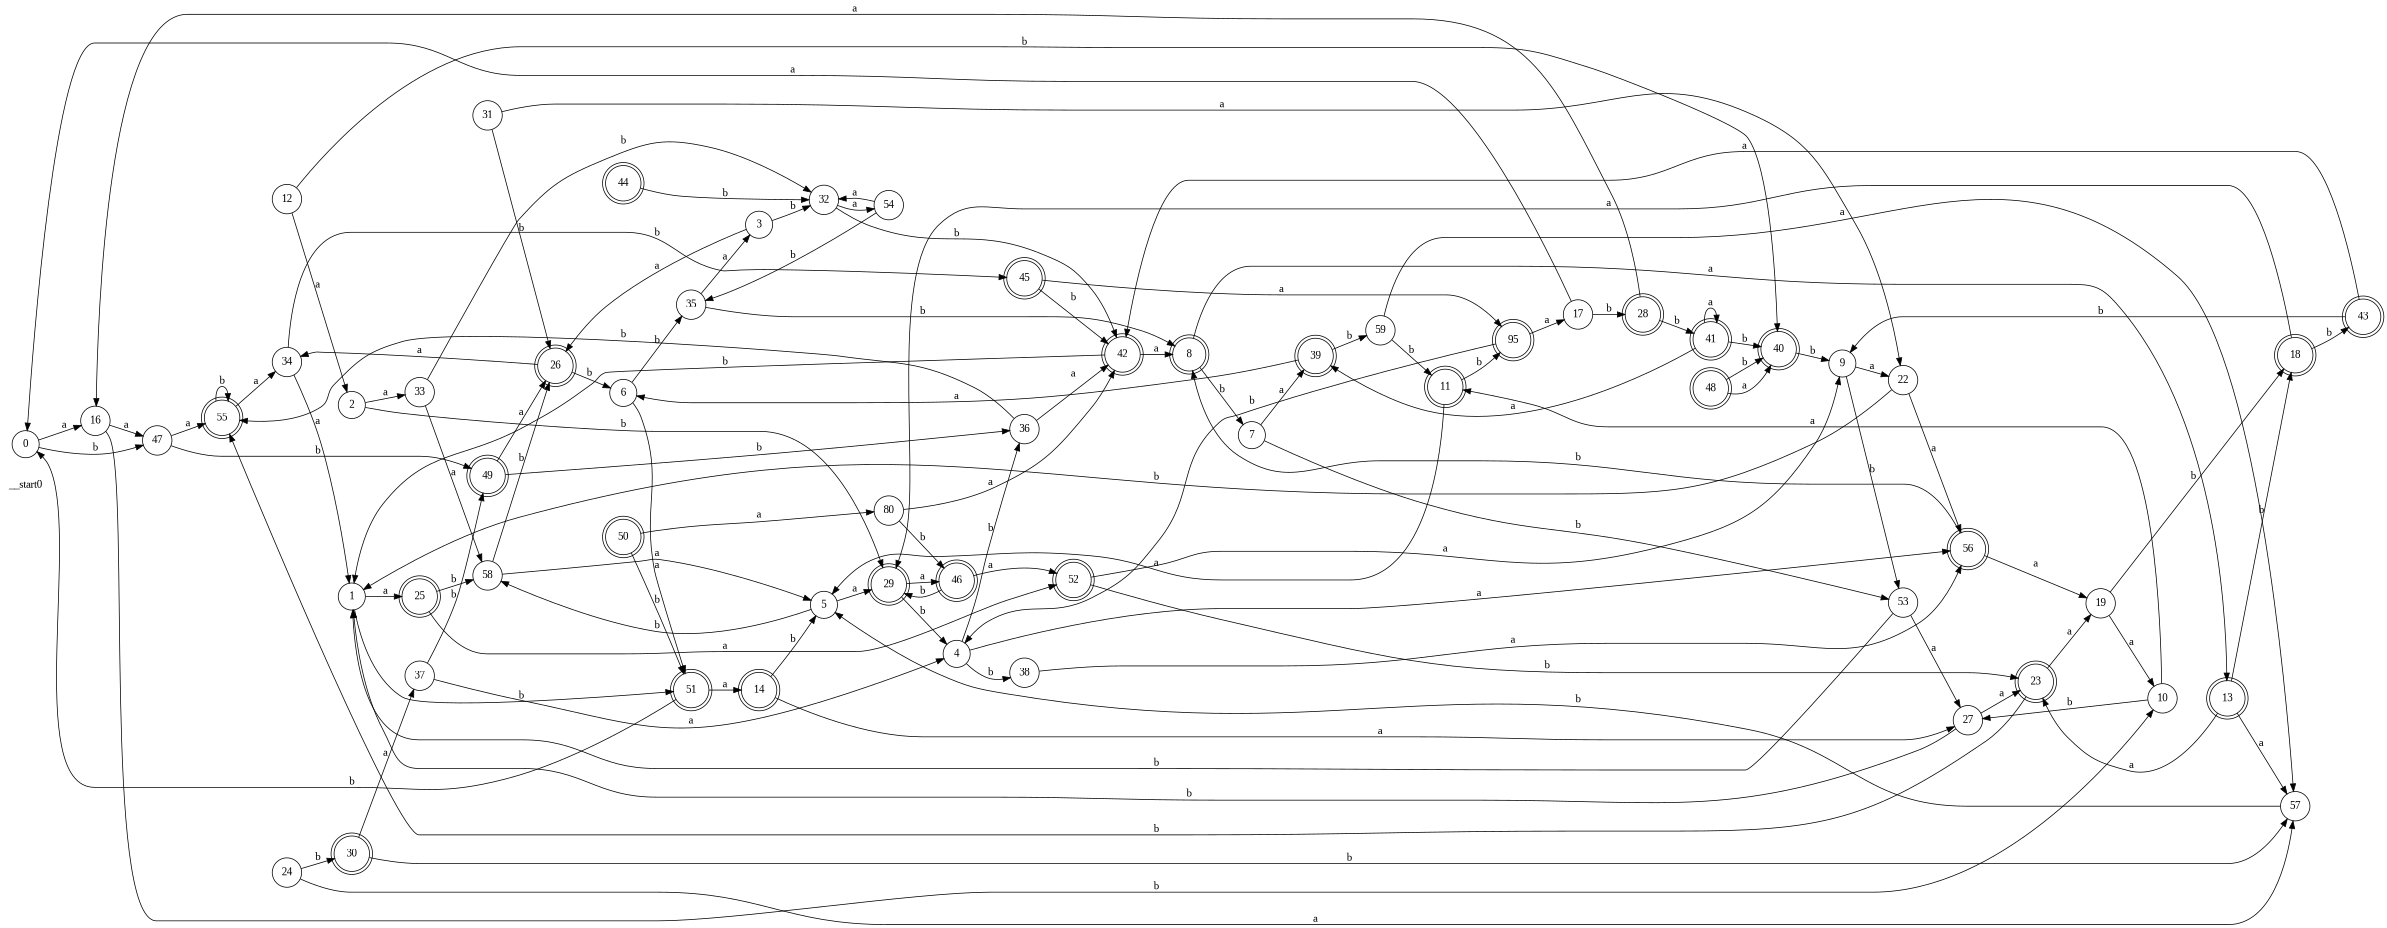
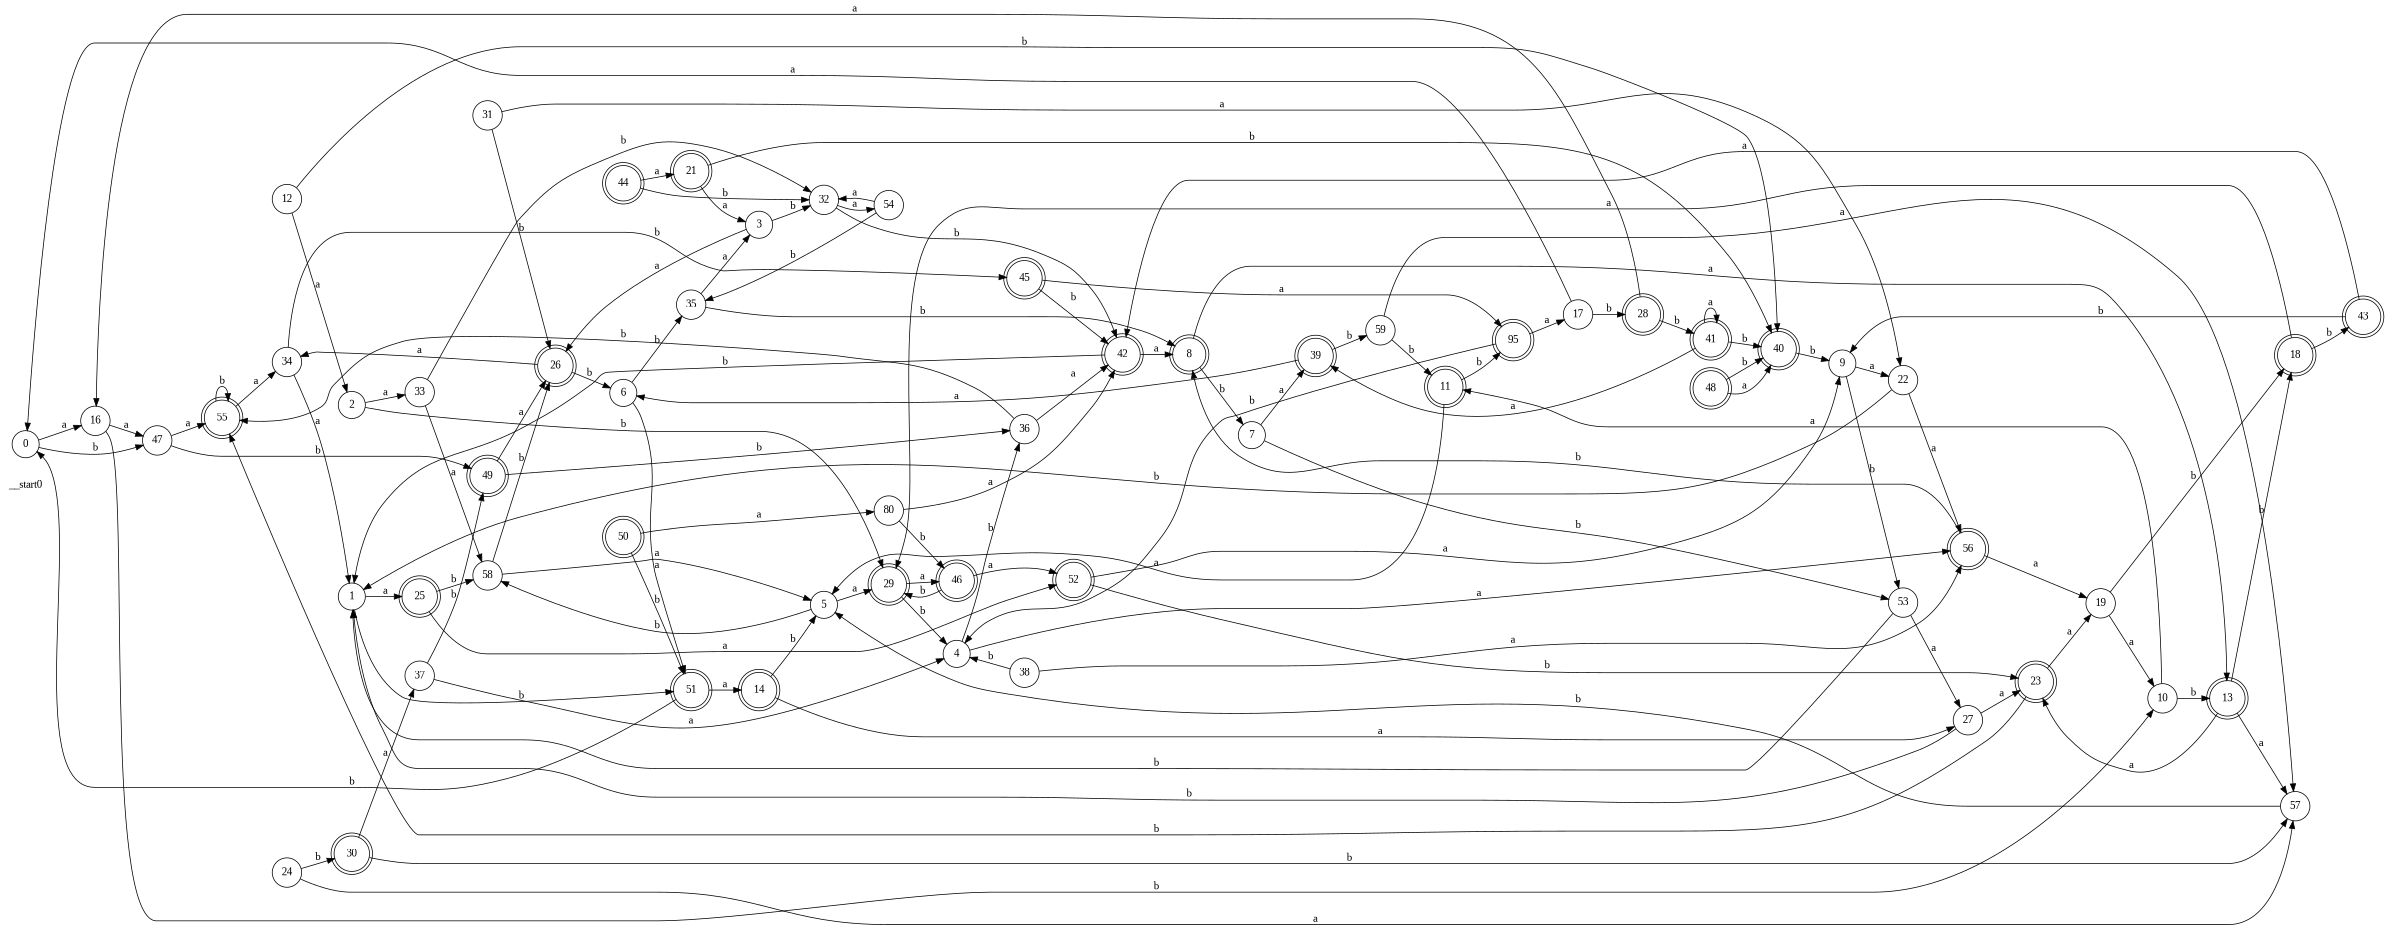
node "21": added
edge "4" -> "38": reversed
edge "10" -> "27": now "10" -> "13"
